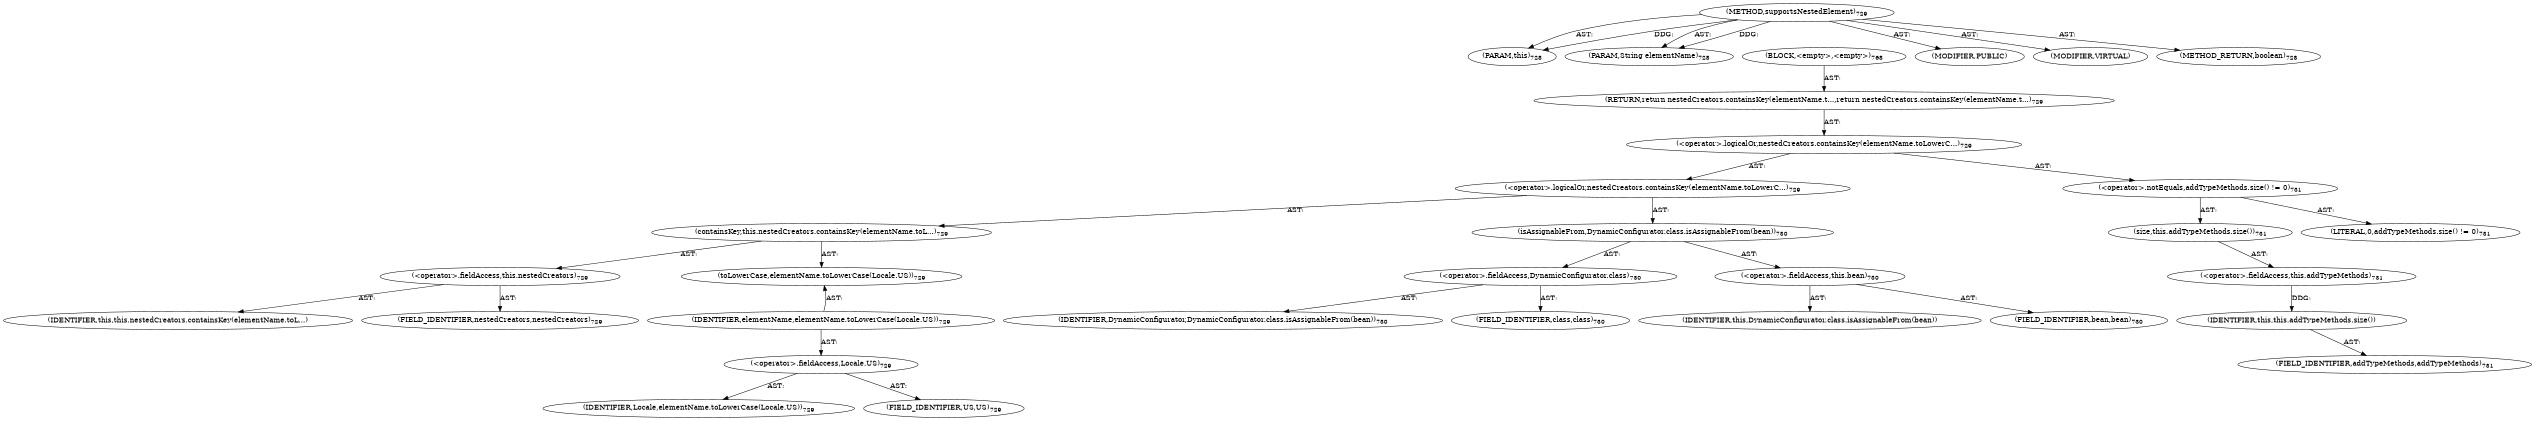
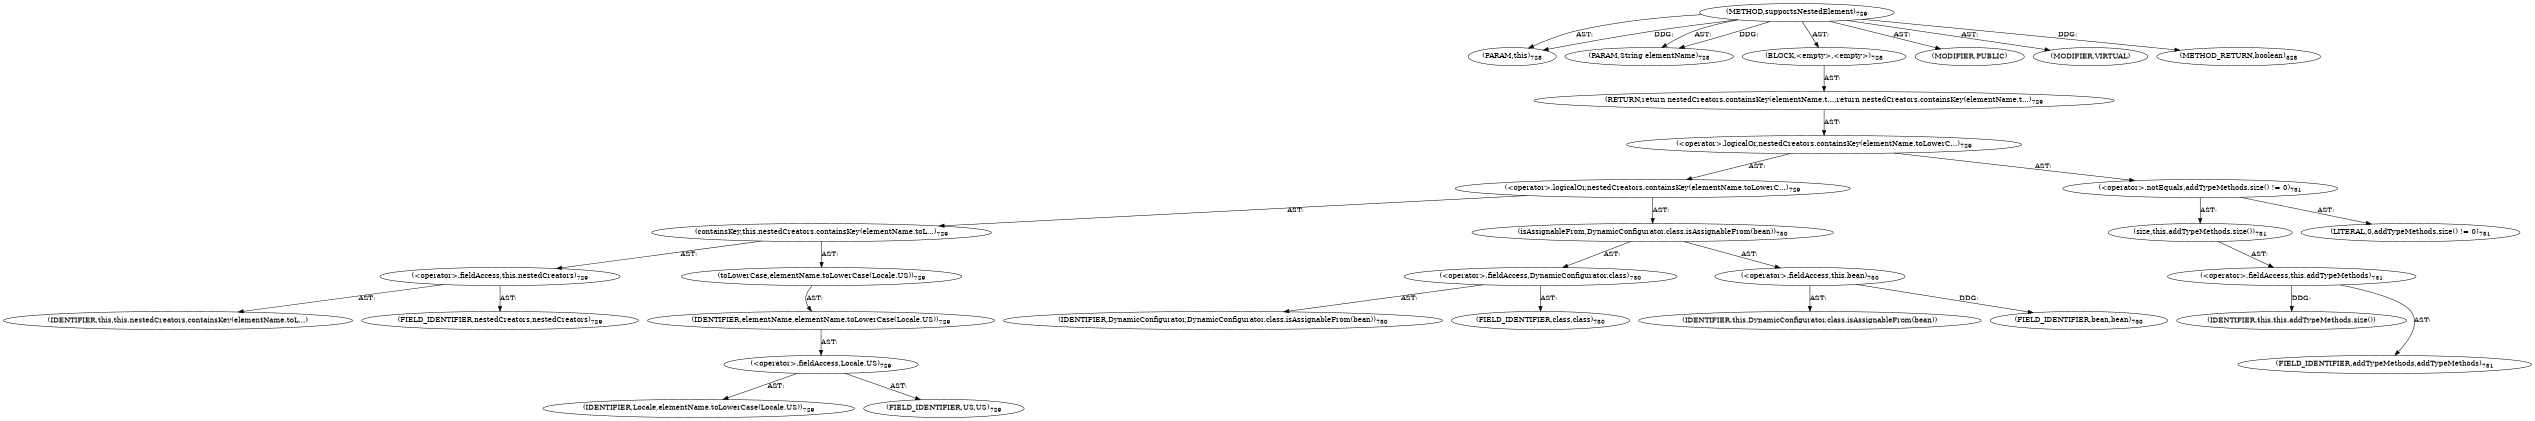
edge "(METHOD,supportsNestedElement)" -> "(BLOCK,<empty>,<empty>)": added, label "AST:"
edge "(METHOD,supportsNestedElement)" -> "(METHOD_RETURN,boolean)": label "AST: " -> "DDG: "
node "(BLOCK,<empty>,<empty>)": text "768" -> "728"
node "(METHOD_RETURN,boolean)": text "728" -> "328"
edge "(<operator>.fieldAccess,this.bean)" -> "(FIELD_IDENTIFIER,bean,bean)": label "AST: " -> "DDG: "
edge "(IDENTIFIER,elementName,elementName.toLowerCase(Locale.US))" -> "(toLowerCase,elementName.toLowerCase(Locale.US))": reversed
edge "(IDENTIFIER,this,this.addTypeMethods.size())" -> "(FIELD_IDENTIFIER,addTypeMethods,addTypeMethods)": now "(<operator>.fieldAccess,this.addTypeMethods)" -> "(FIELD_IDENTIFIER,addTypeMethods,addTypeMethods)"
